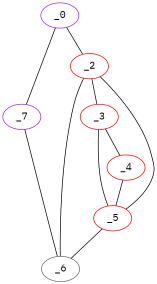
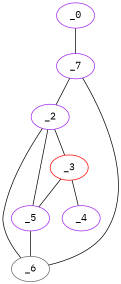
edge "_0" -- "_2": now "_7" -- "_2"
node "_2": color red -> purple
node "_4": color red -> purple
edge "_4" -- "_5": removed
node "_5": color red -> purple
